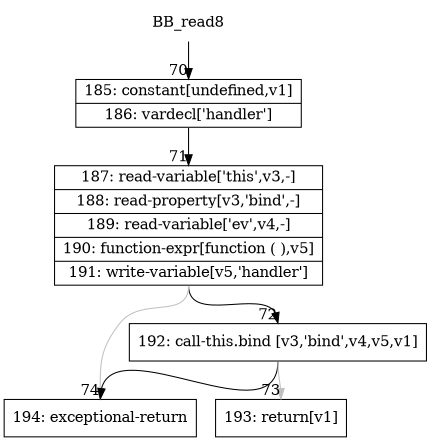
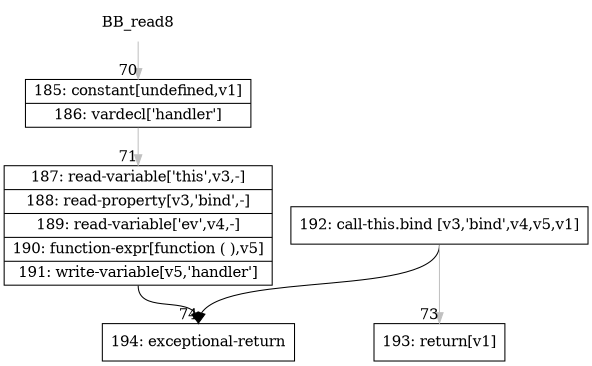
edge "BB_read8" -> "185: constant[undefined,v1]": color black -> gray
edge "185: constant[undefined,v1]" -> "187: read-variable['this',v3,-]": color black -> gray
edge "187: read-variable['this',v3,-]" -> "192: call-this.bind [v3,'bind',v4,v5,v1]": removed
edge "187: read-variable['this',v3,-]" -> "194: exceptional-return": color gray -> black
